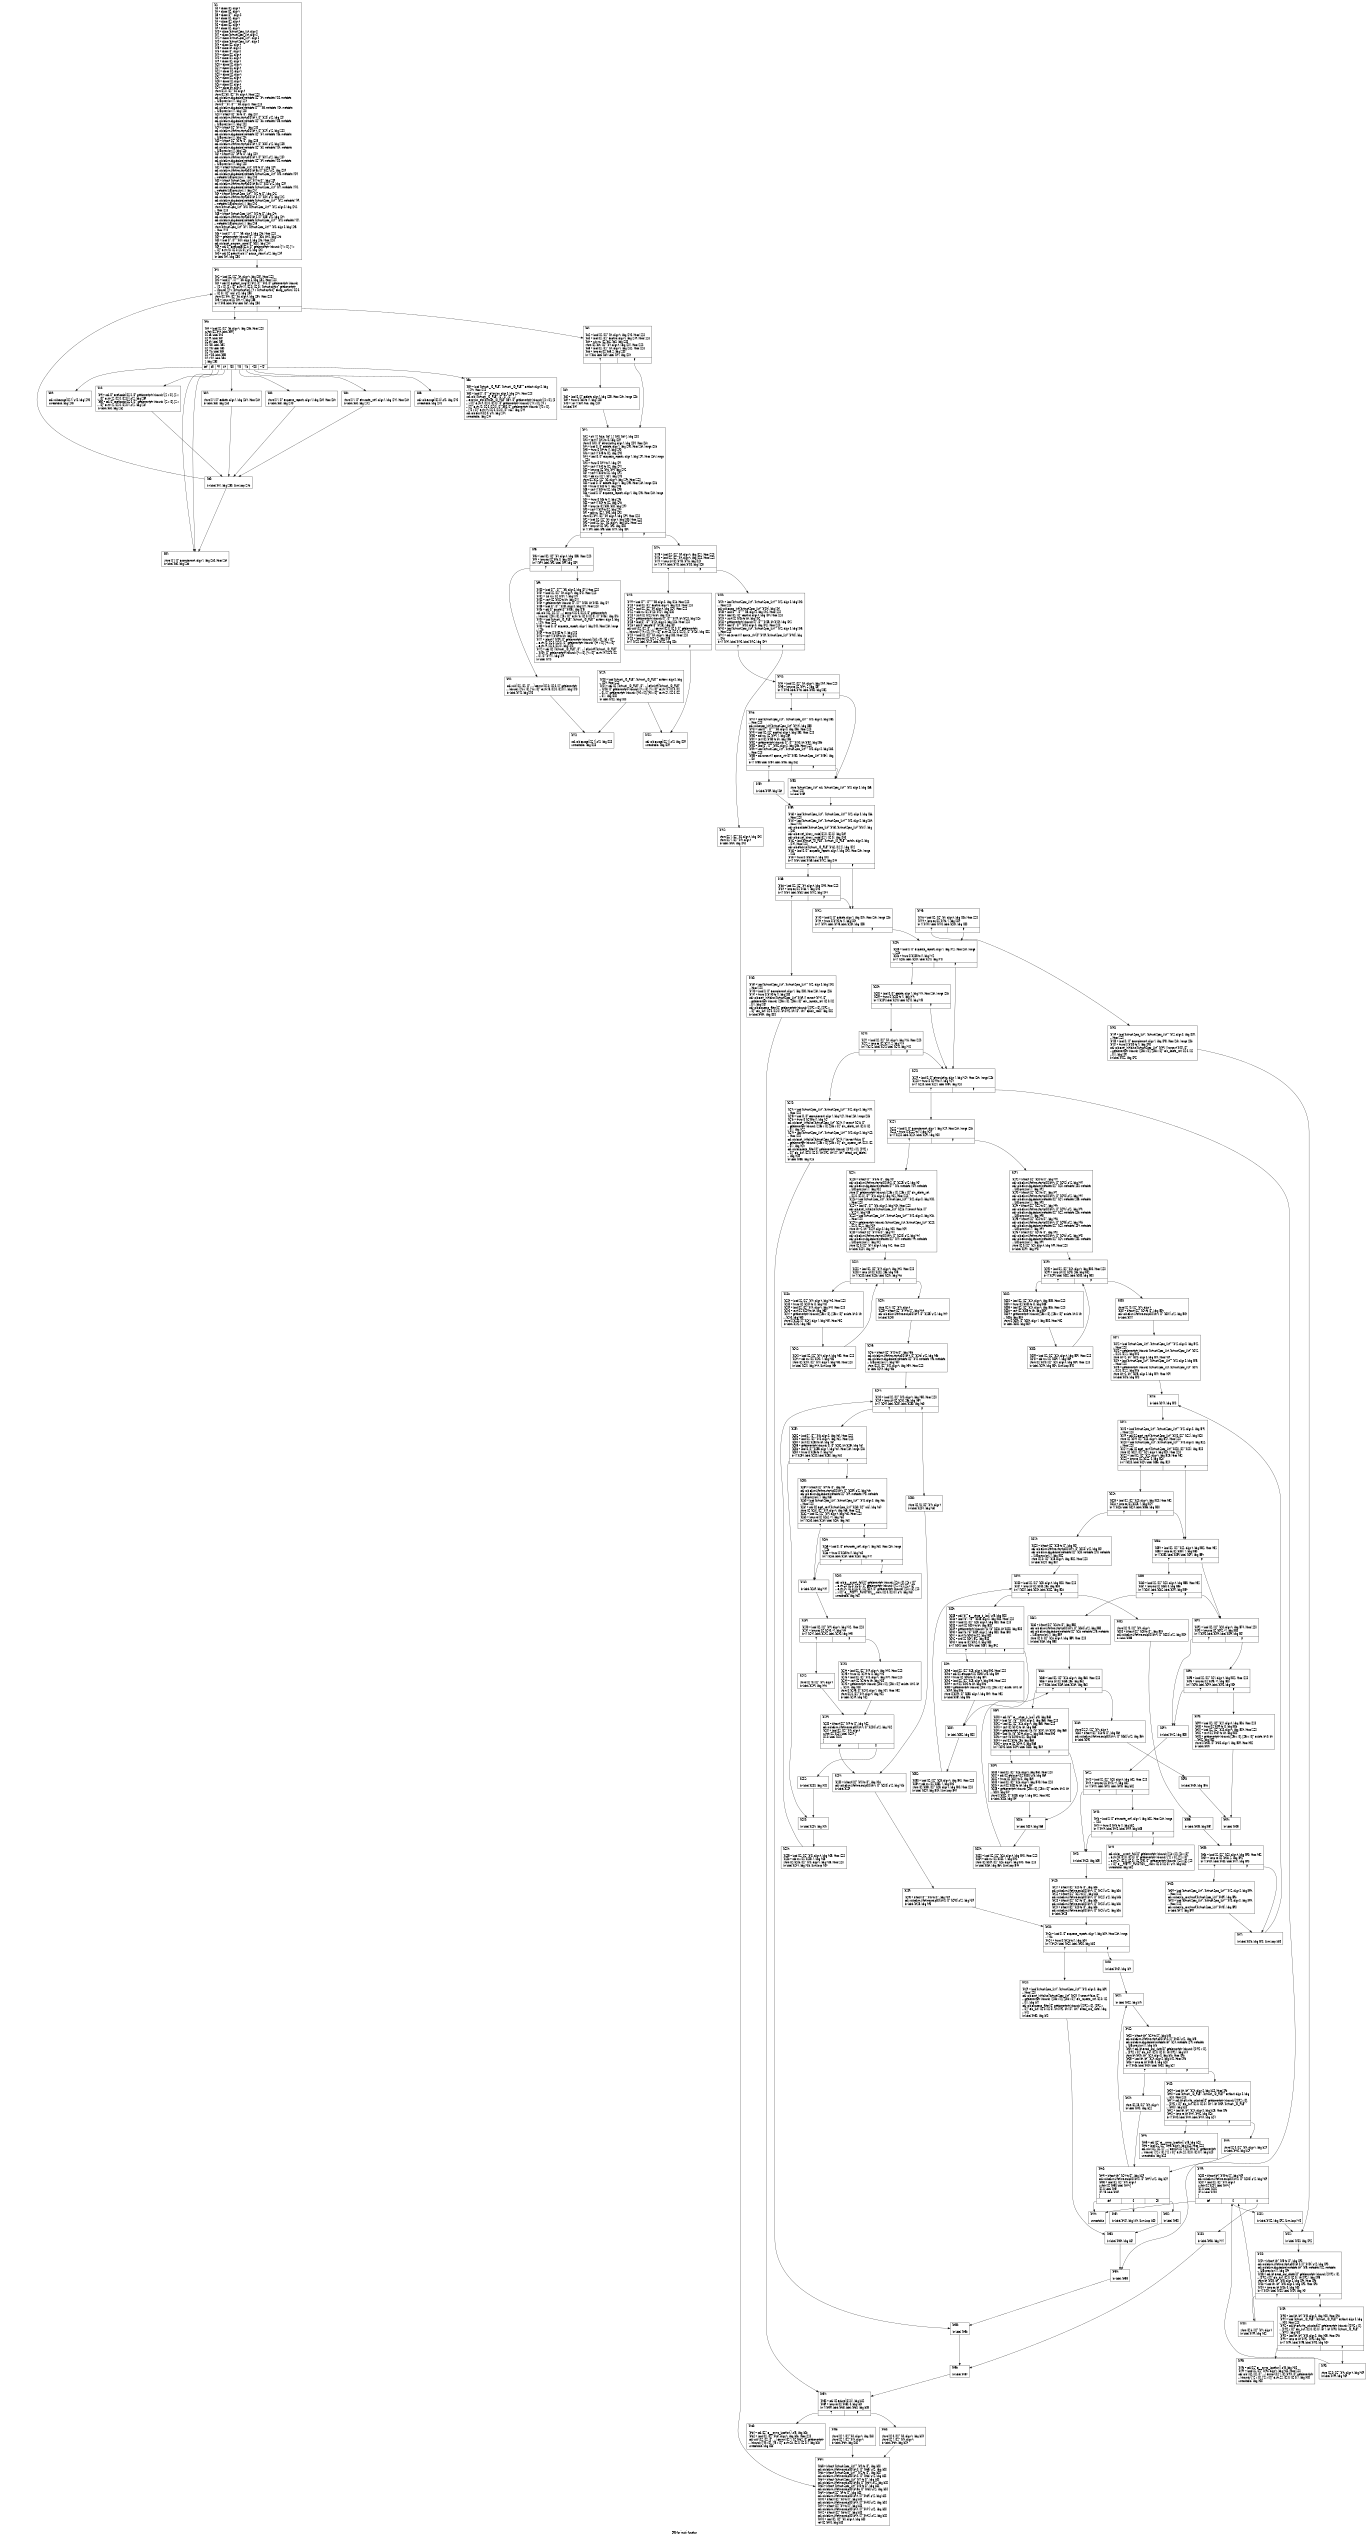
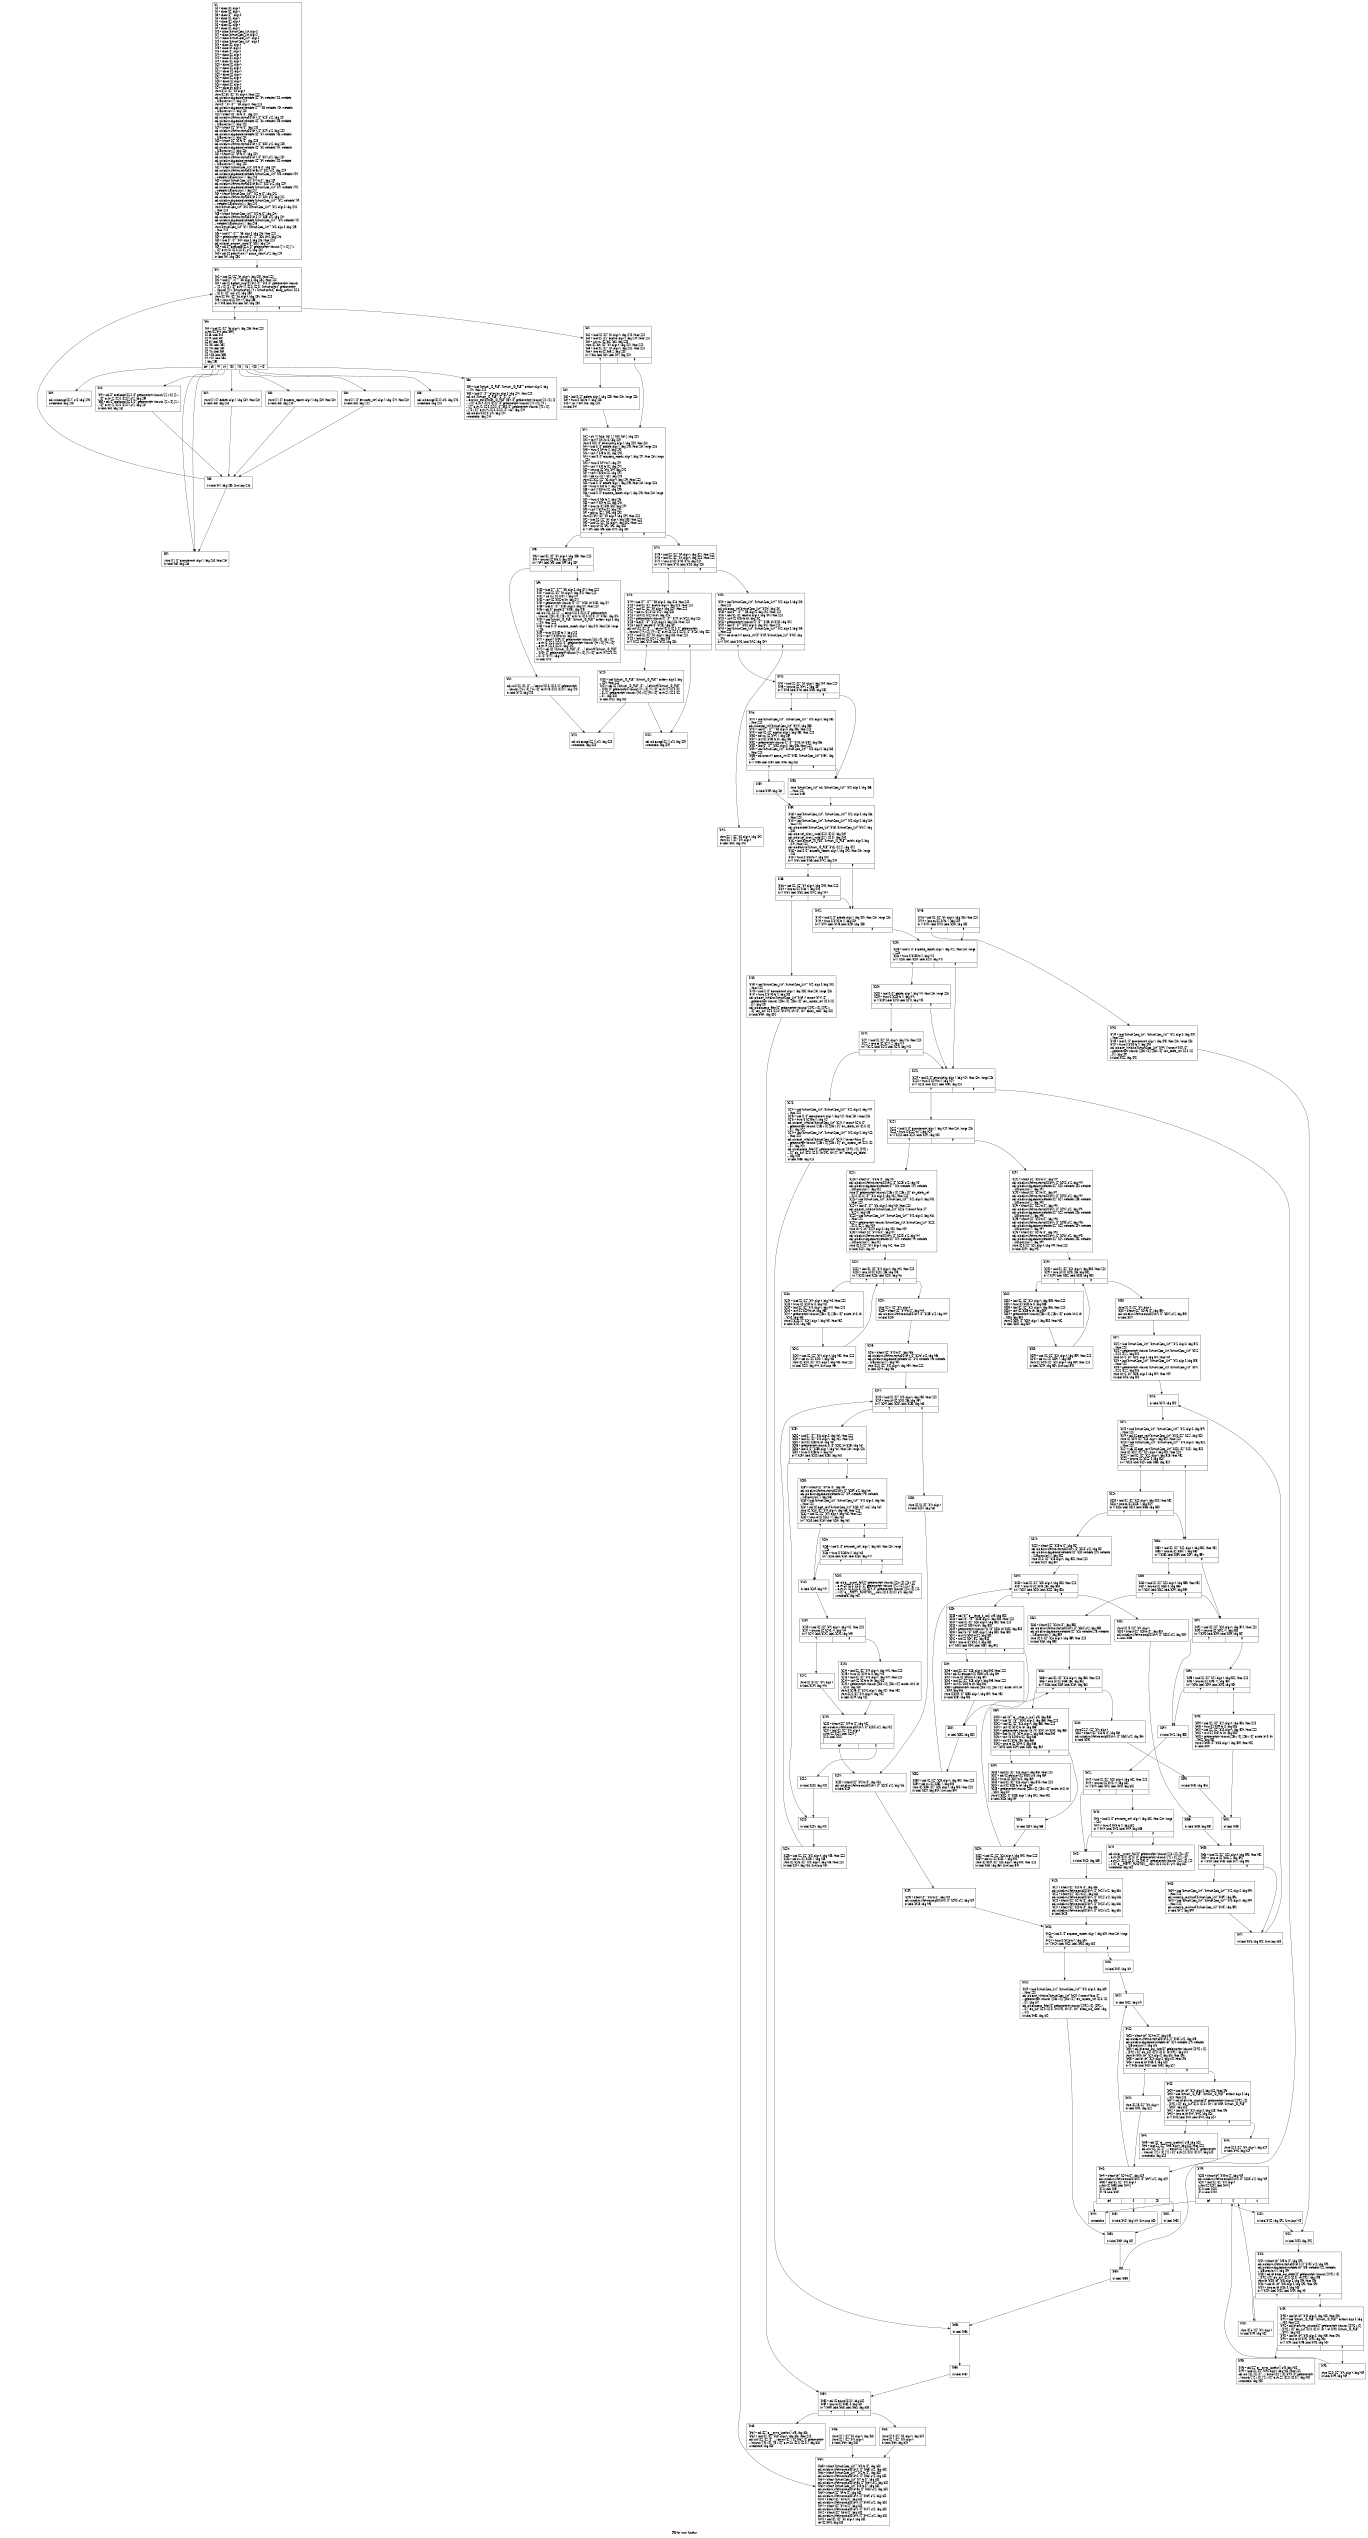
edge "%118:" -> "%129:": added
node "%203:": removed
